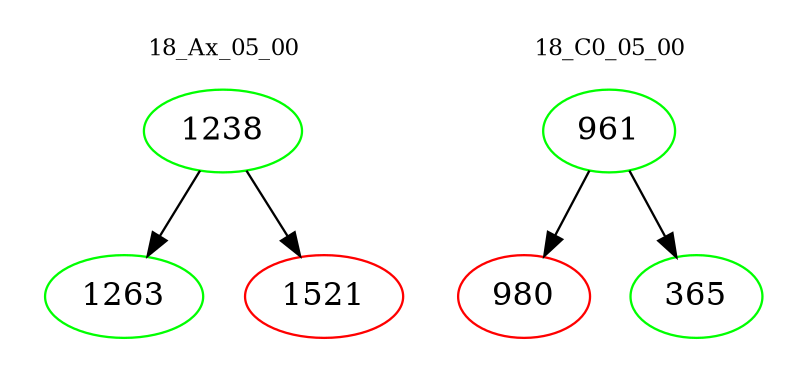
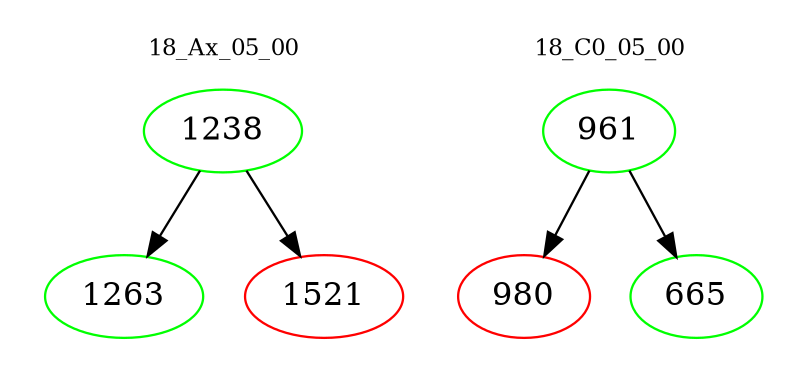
node "365": label "365" -> "665"
